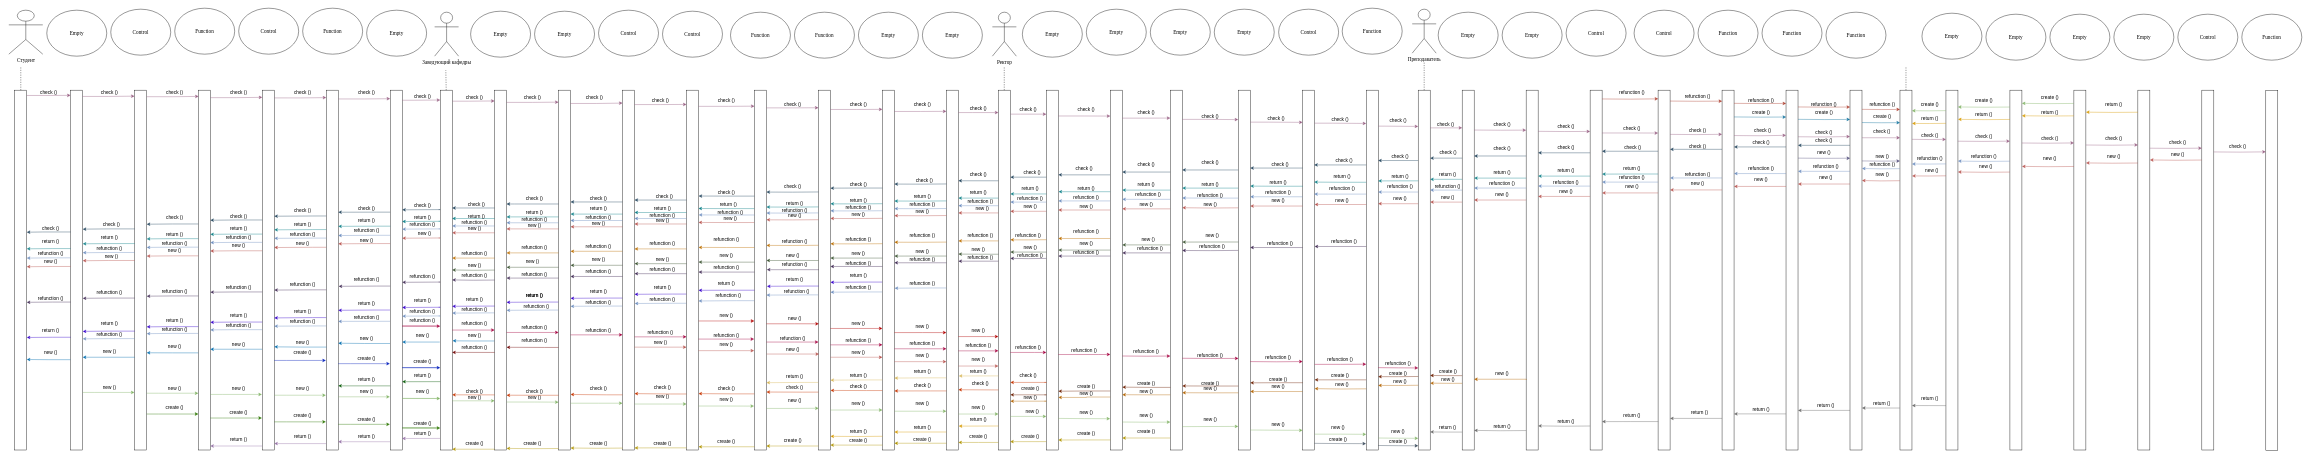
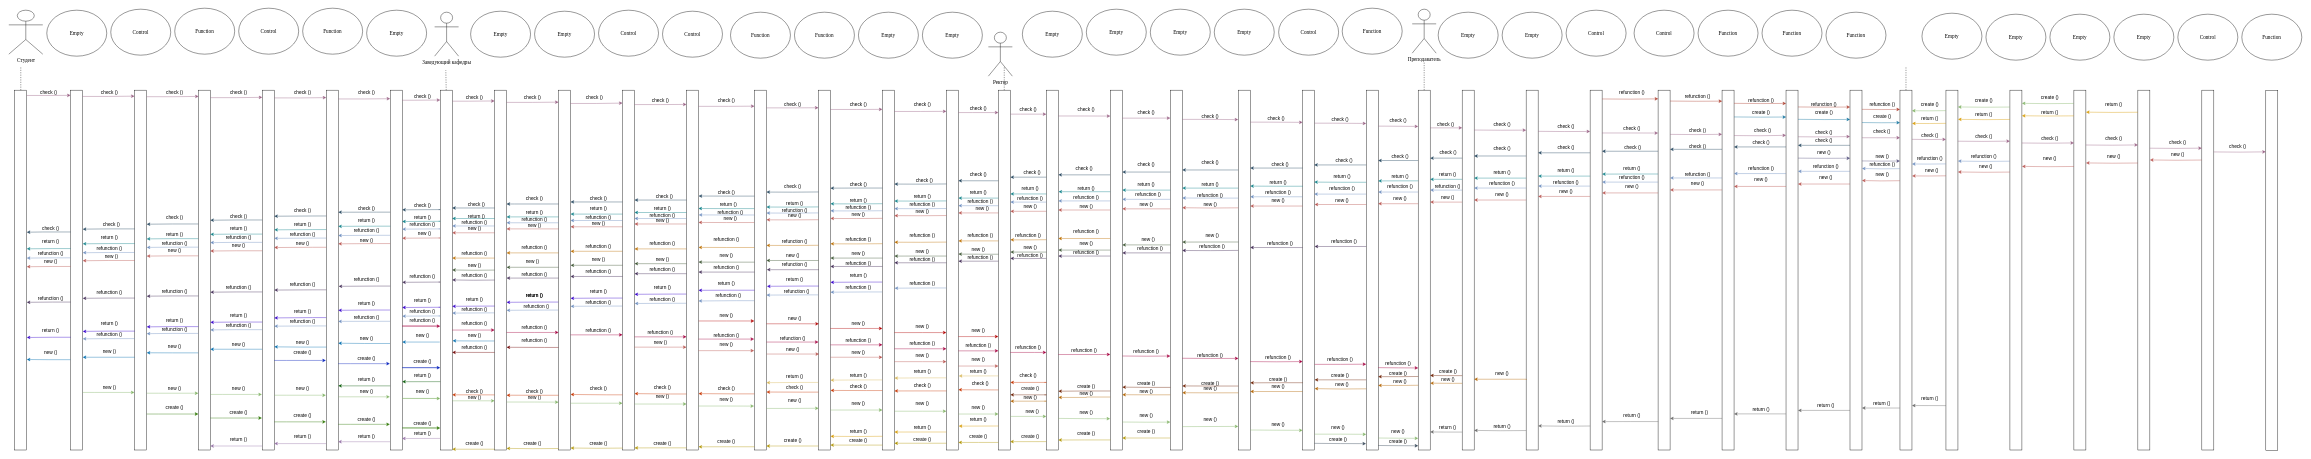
node "Ректор": moved (1004, 34) -> (1000, 54)
